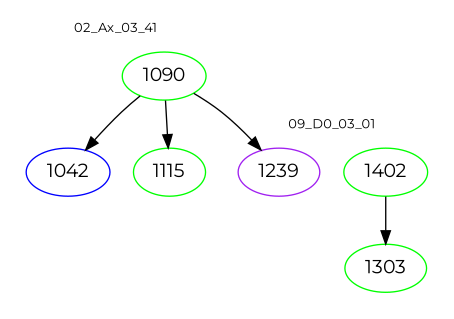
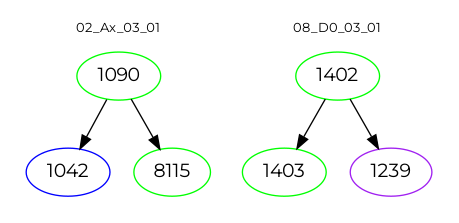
cluster "02_Ax_03_41": label "02_Ax_03_41" -> "02_Ax_03_01"
edge "1090" -> "1239": now "1402" -> "1239"
cluster "09_D0_03_01": label "09_D0_03_01" -> "08_D0_03_01"
node "1115": label "1115" -> "8115"
node "1303": label "1303" -> "1403"
